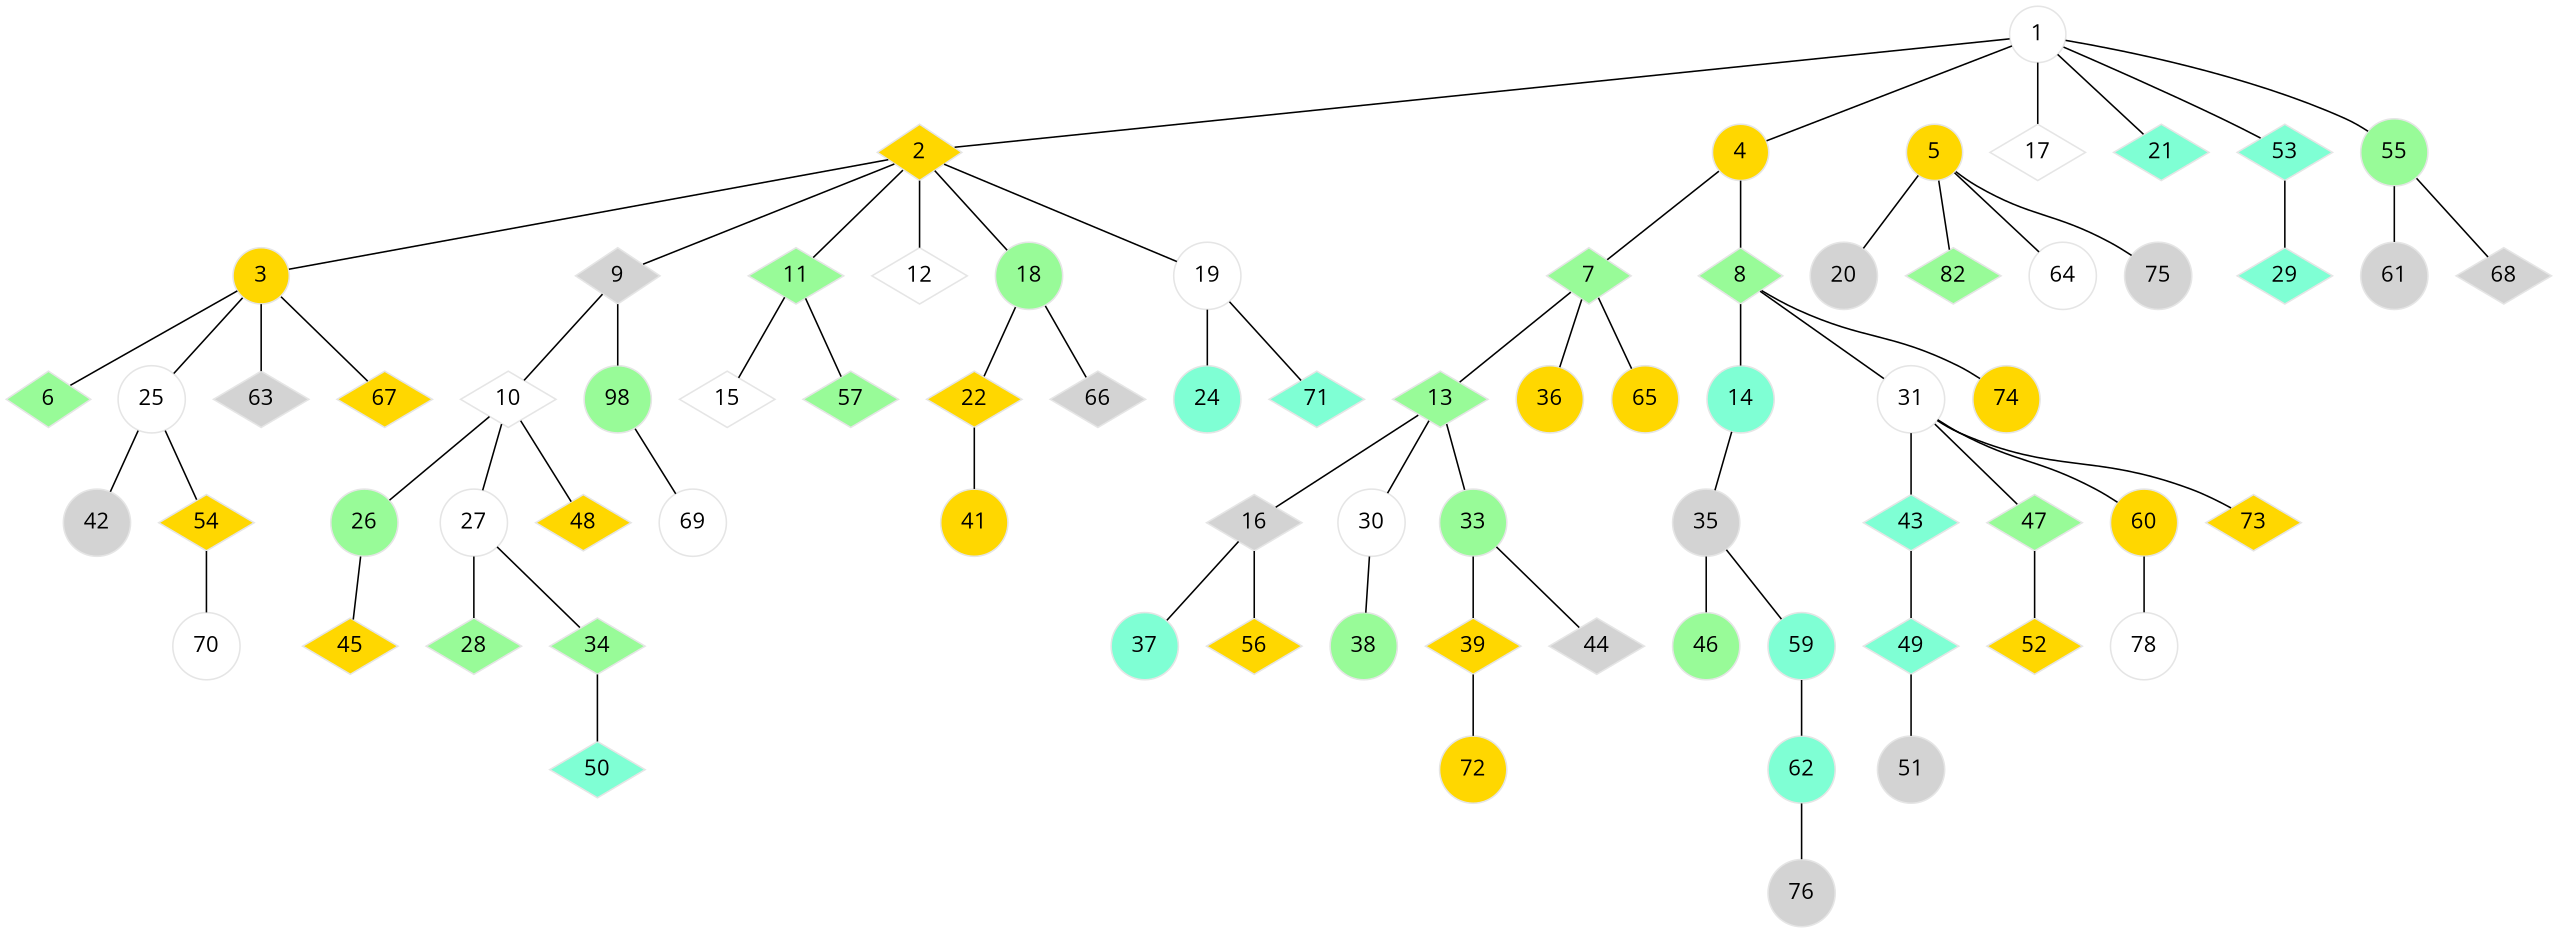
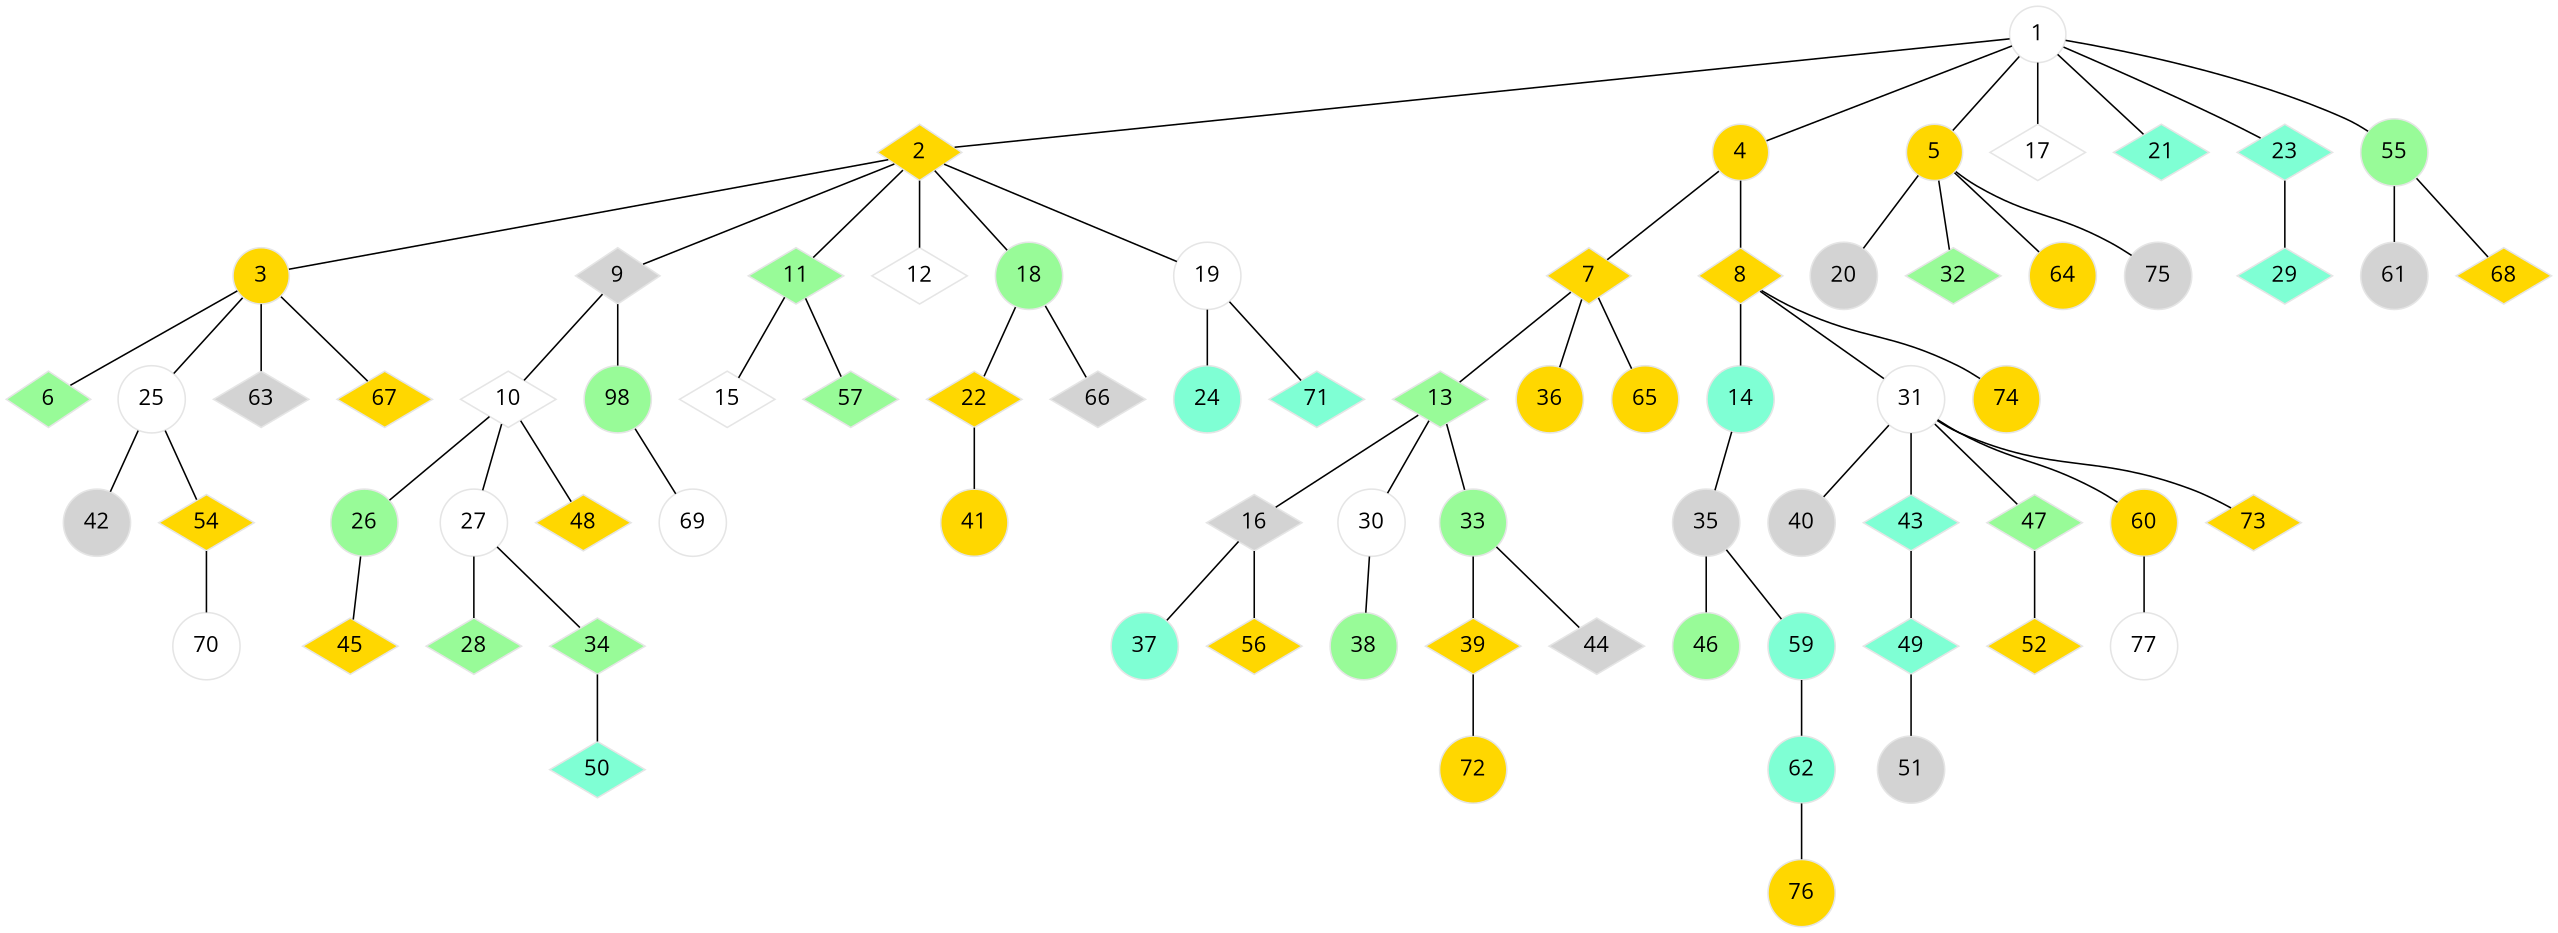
edge "1" -- "5": added
node "53": label "53" -> "23"
node "7": fillcolor palegreen -> gold
node "8": fillcolor palegreen -> gold
node "82": label "82" -> "32"
node "64": fillcolor white -> gold
node "68": fillcolor lightgrey -> gold
node "40": added
node "78": label "78" -> "77"
node "76": fillcolor lightgrey -> gold
